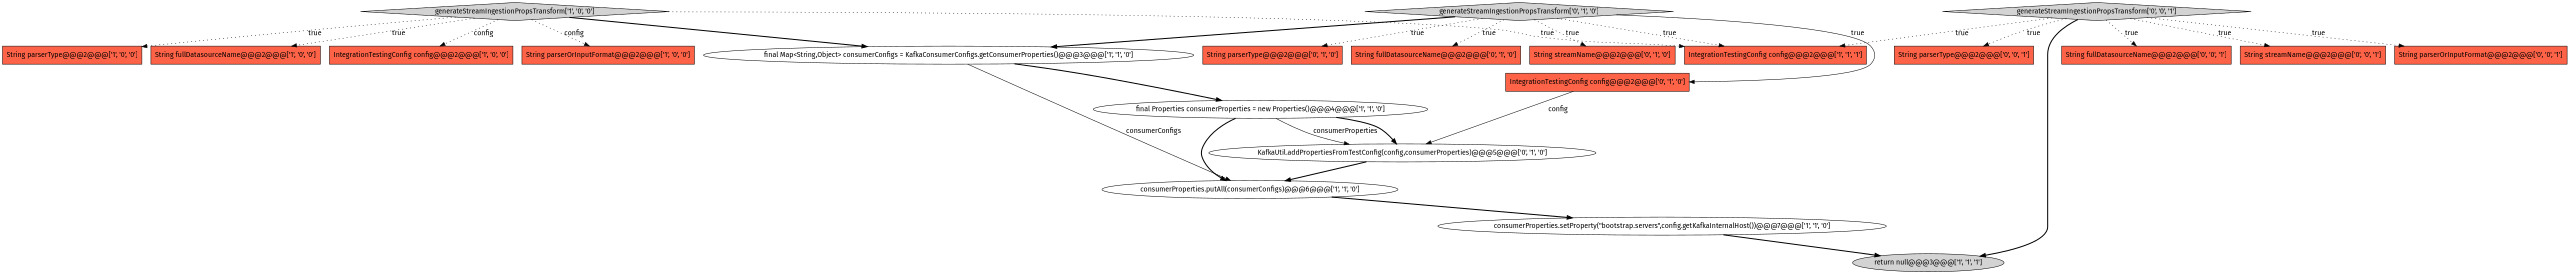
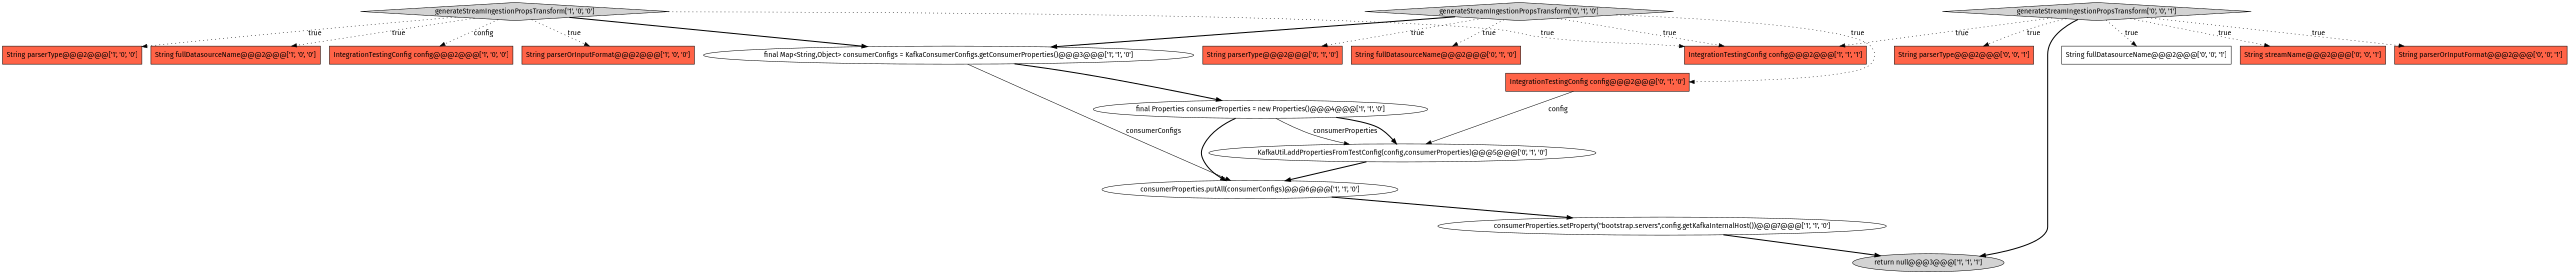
edge "generateStreamIngestionPropsTransform['1', '0', '0']" -> "String parserOrInputFormat@@@2@@@['1', '0', '0']": label "config" -> "true"
edge "generateStreamIngestionPropsTransform['0', '1', '0']" -> "IntegrationTestingConfig config@@@2@@@['0', '1', '0']": style solid -> dotted
node "String streamName@@@2@@@['0', '1', '0']": removed
node "String fullDatasourceName@@@2@@@['0', '0', '1']": fillcolor tomato -> white
